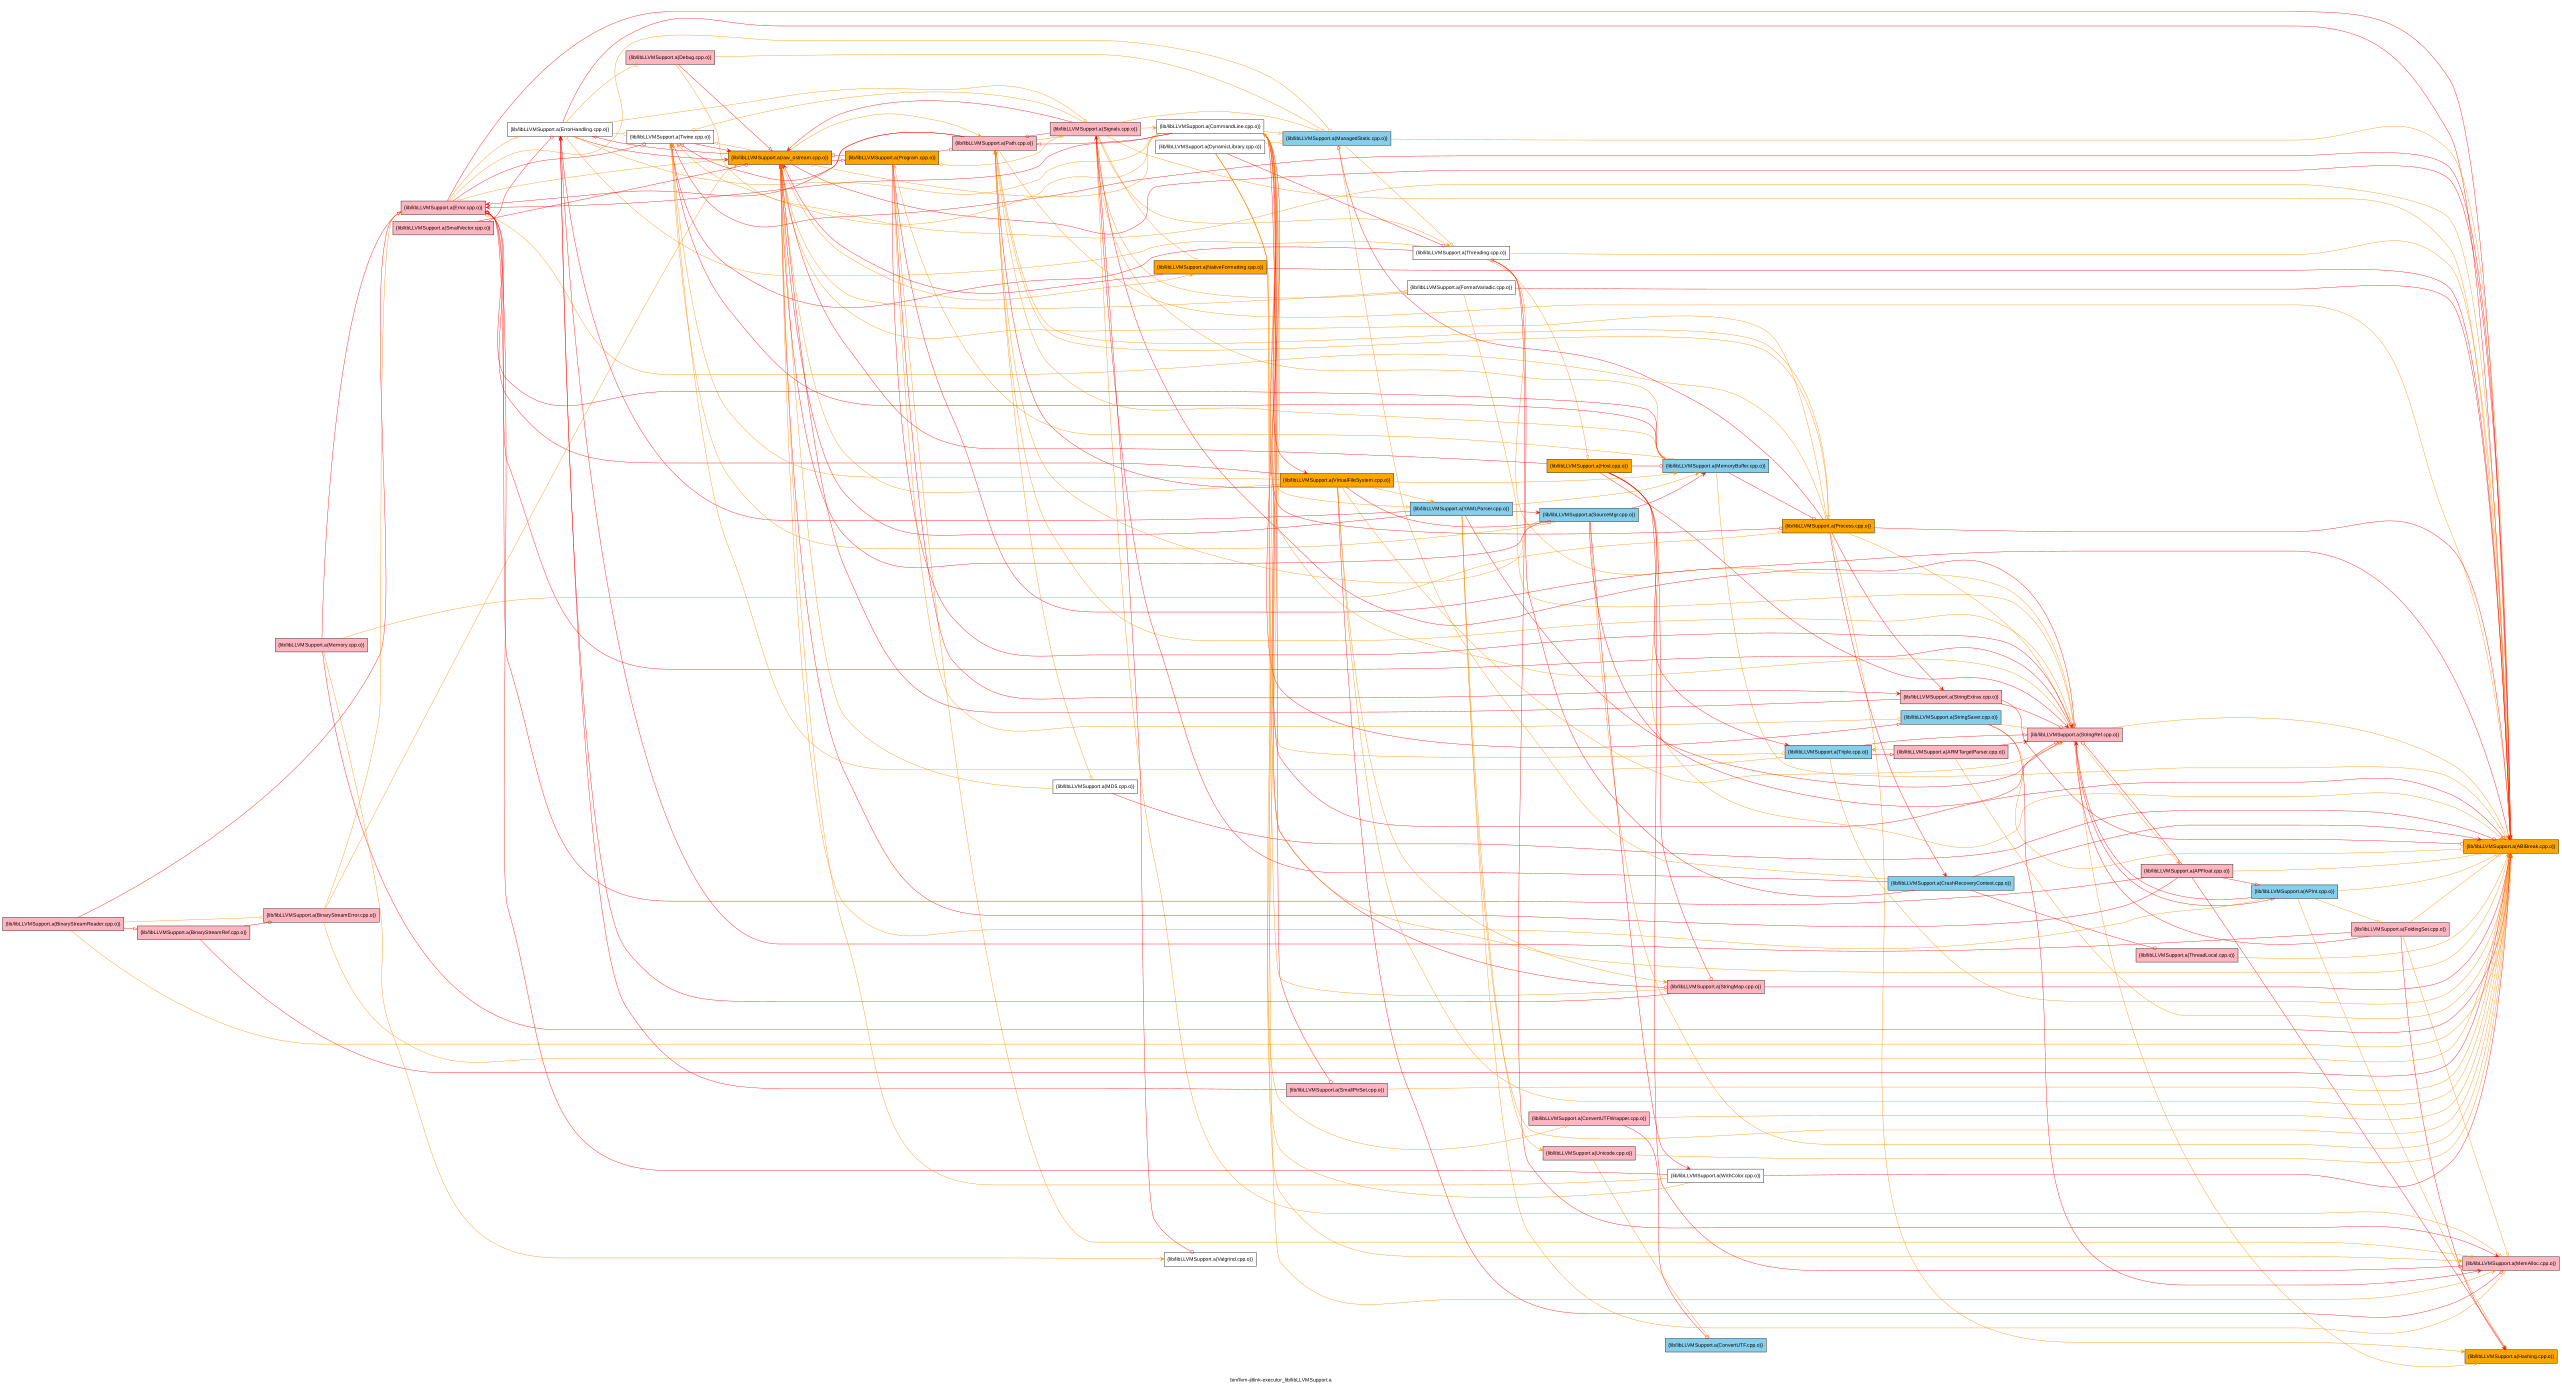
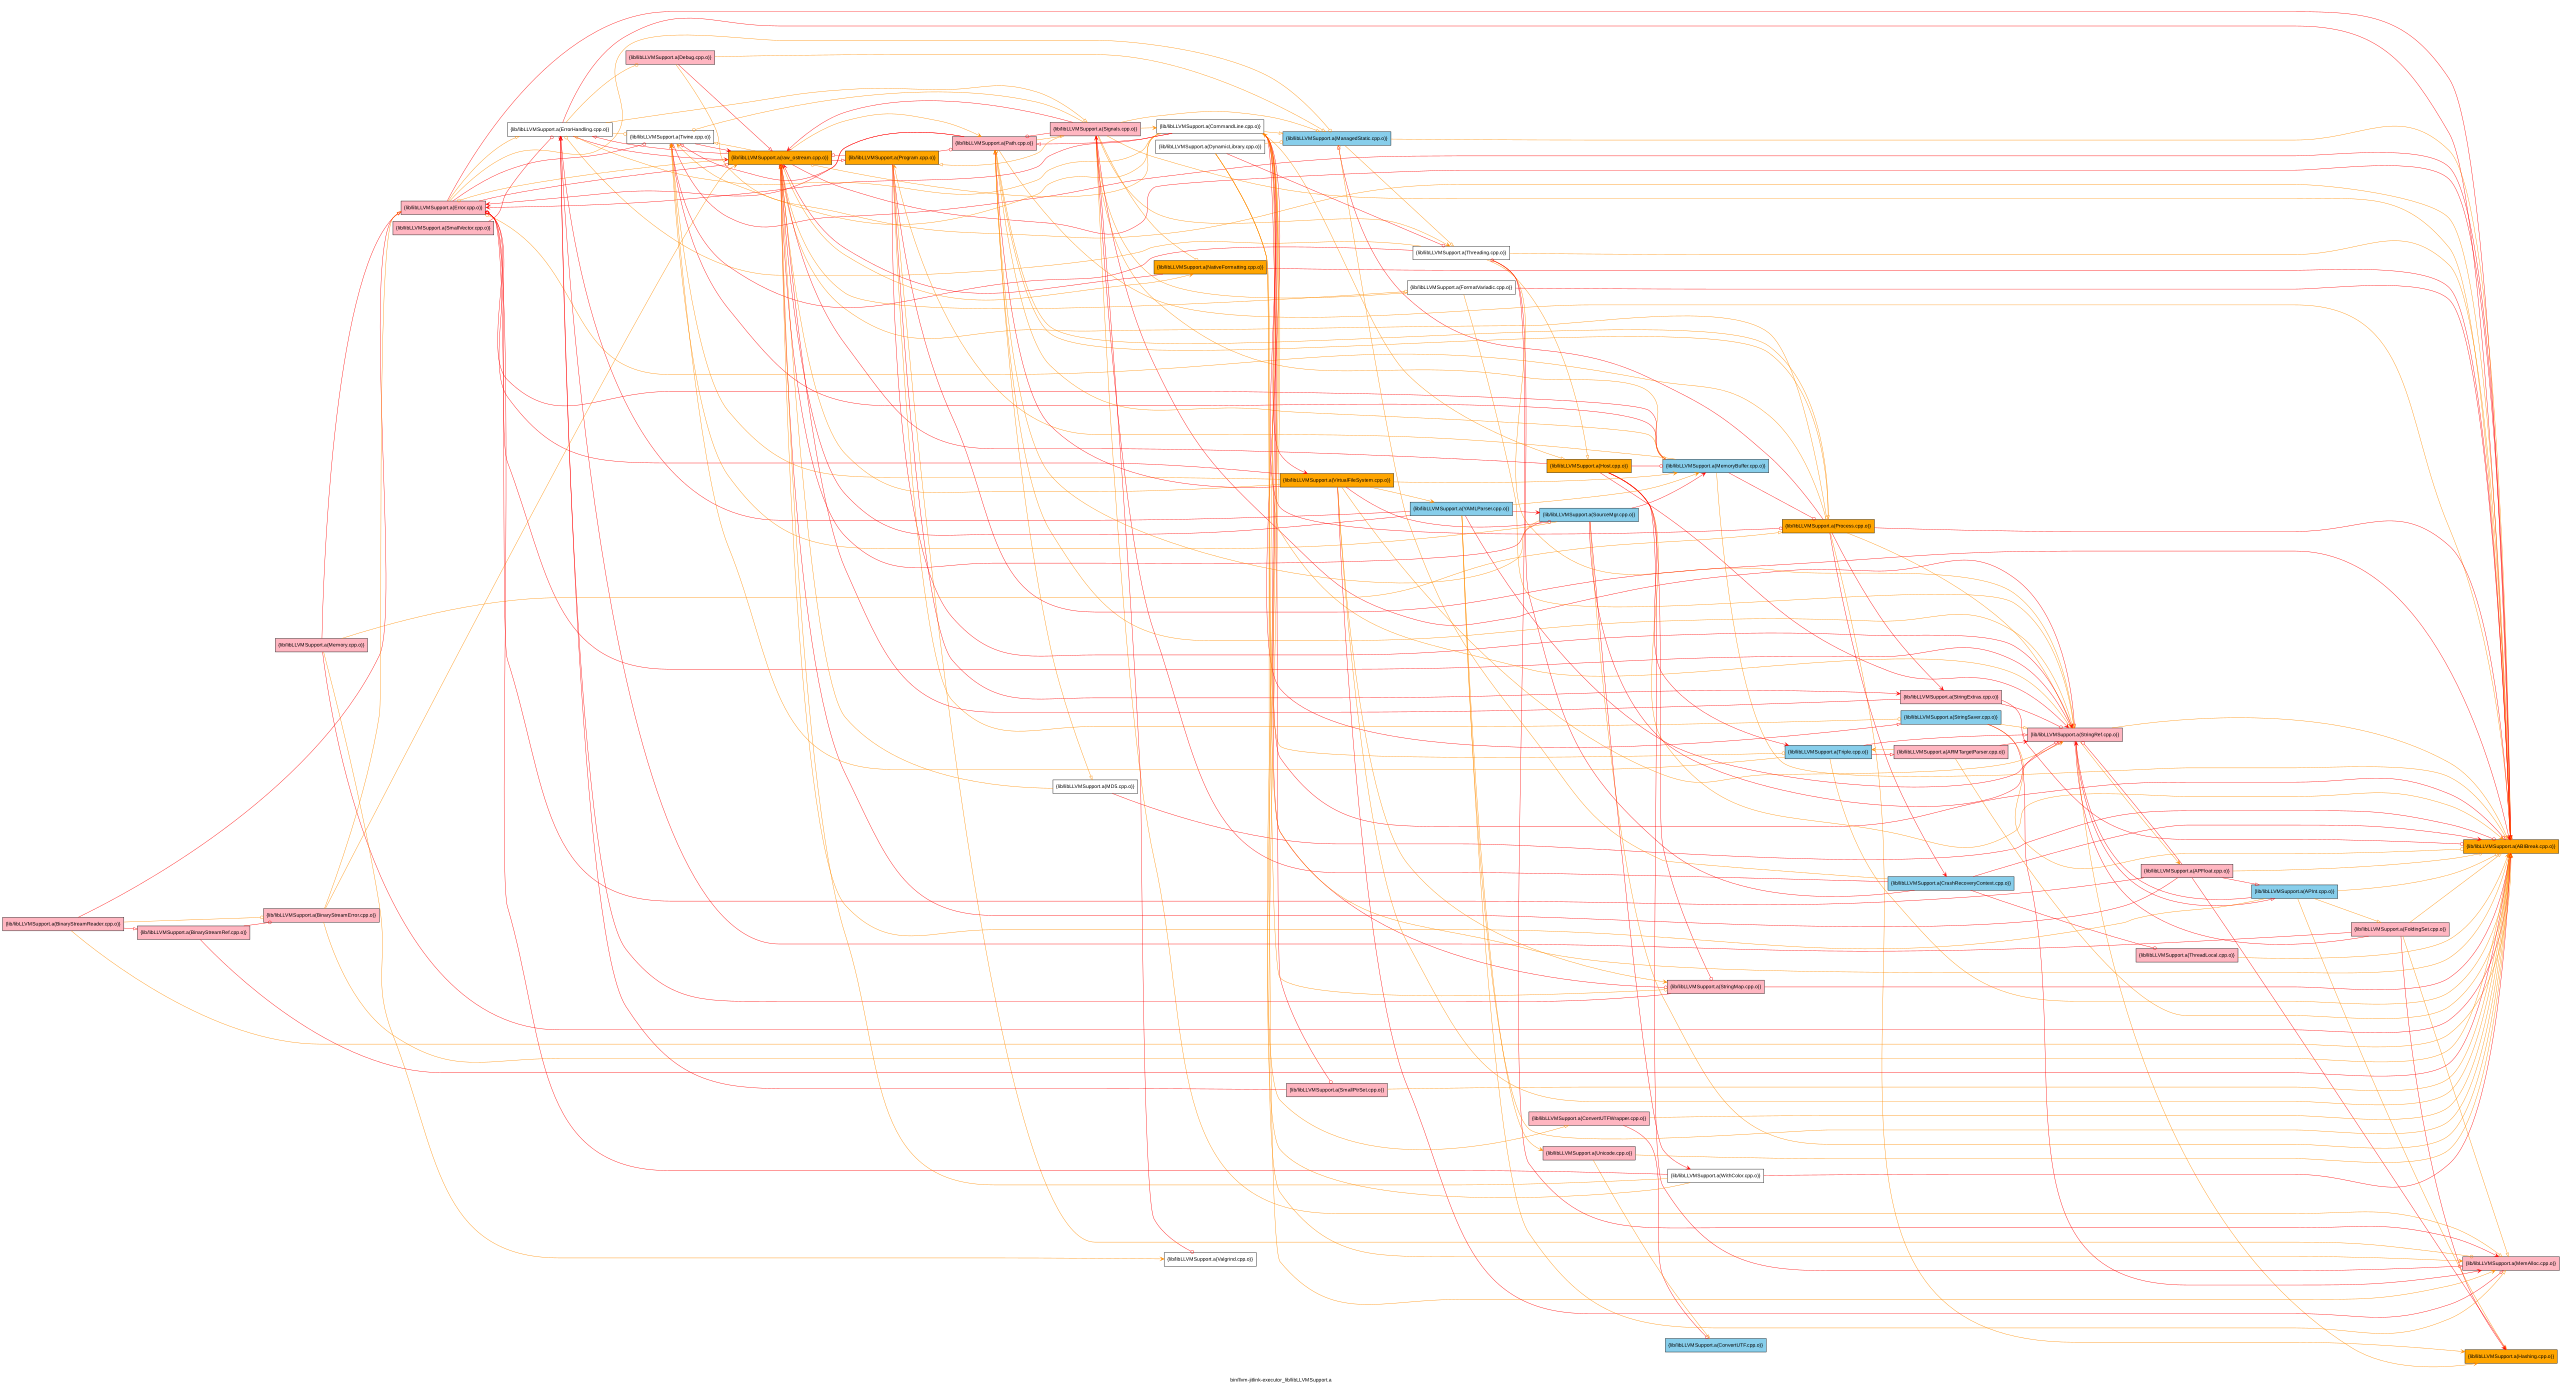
edge "{lib/libLLVMSupport.a(SmallVector.cpp.o)}" -> "{lib/libLLVMSupport.a(raw_ostream.cpp.o)}": now "{lib/libLLVMSupport.a(Error.cpp.o)}" -> "{lib/libLLVMSupport.a(raw_ostream.cpp.o)}"
edge "{lib/libLLVMSupport.a(CommandLine.cpp.o)}" -> "{lib/libLLVMSupport.a(YAMLParser.cpp.o)}": now "{lib/libLLVMSupport.a(CommandLine.cpp.o)}" -> "{lib/libLLVMSupport.a(Host.cpp.o)}"
